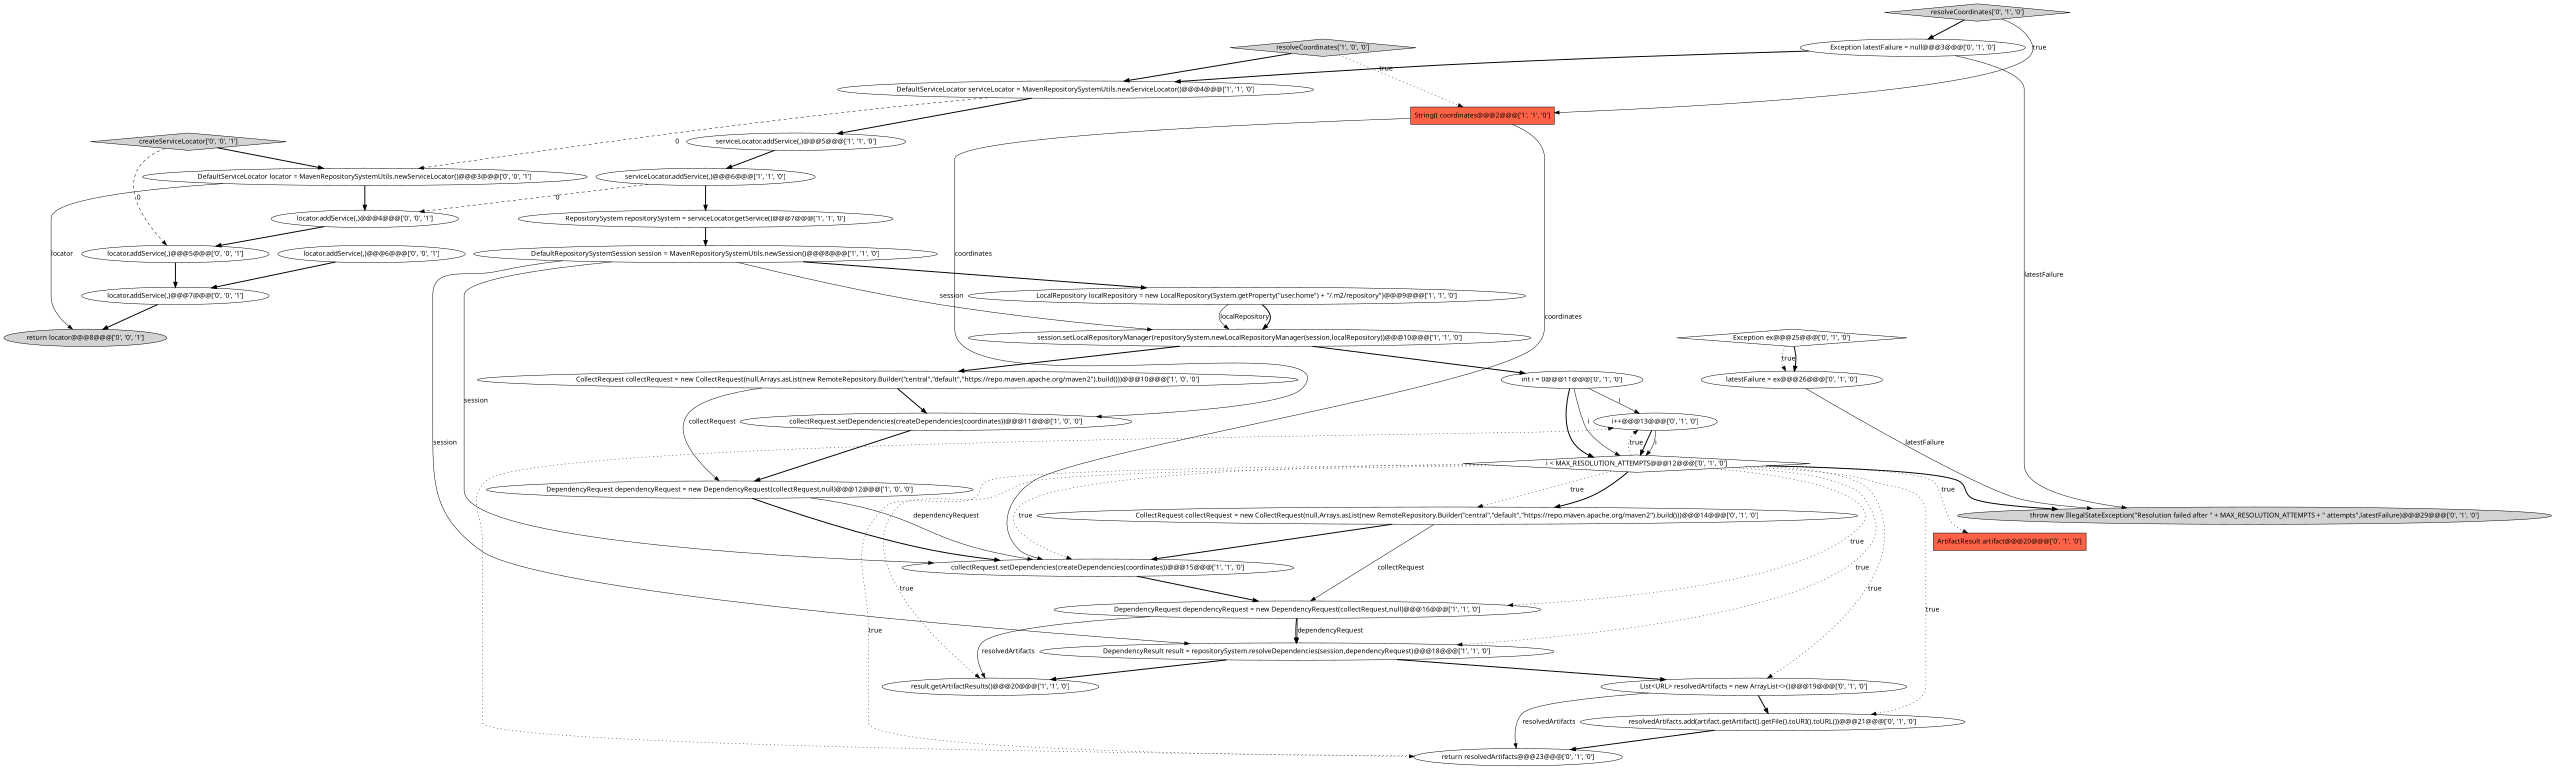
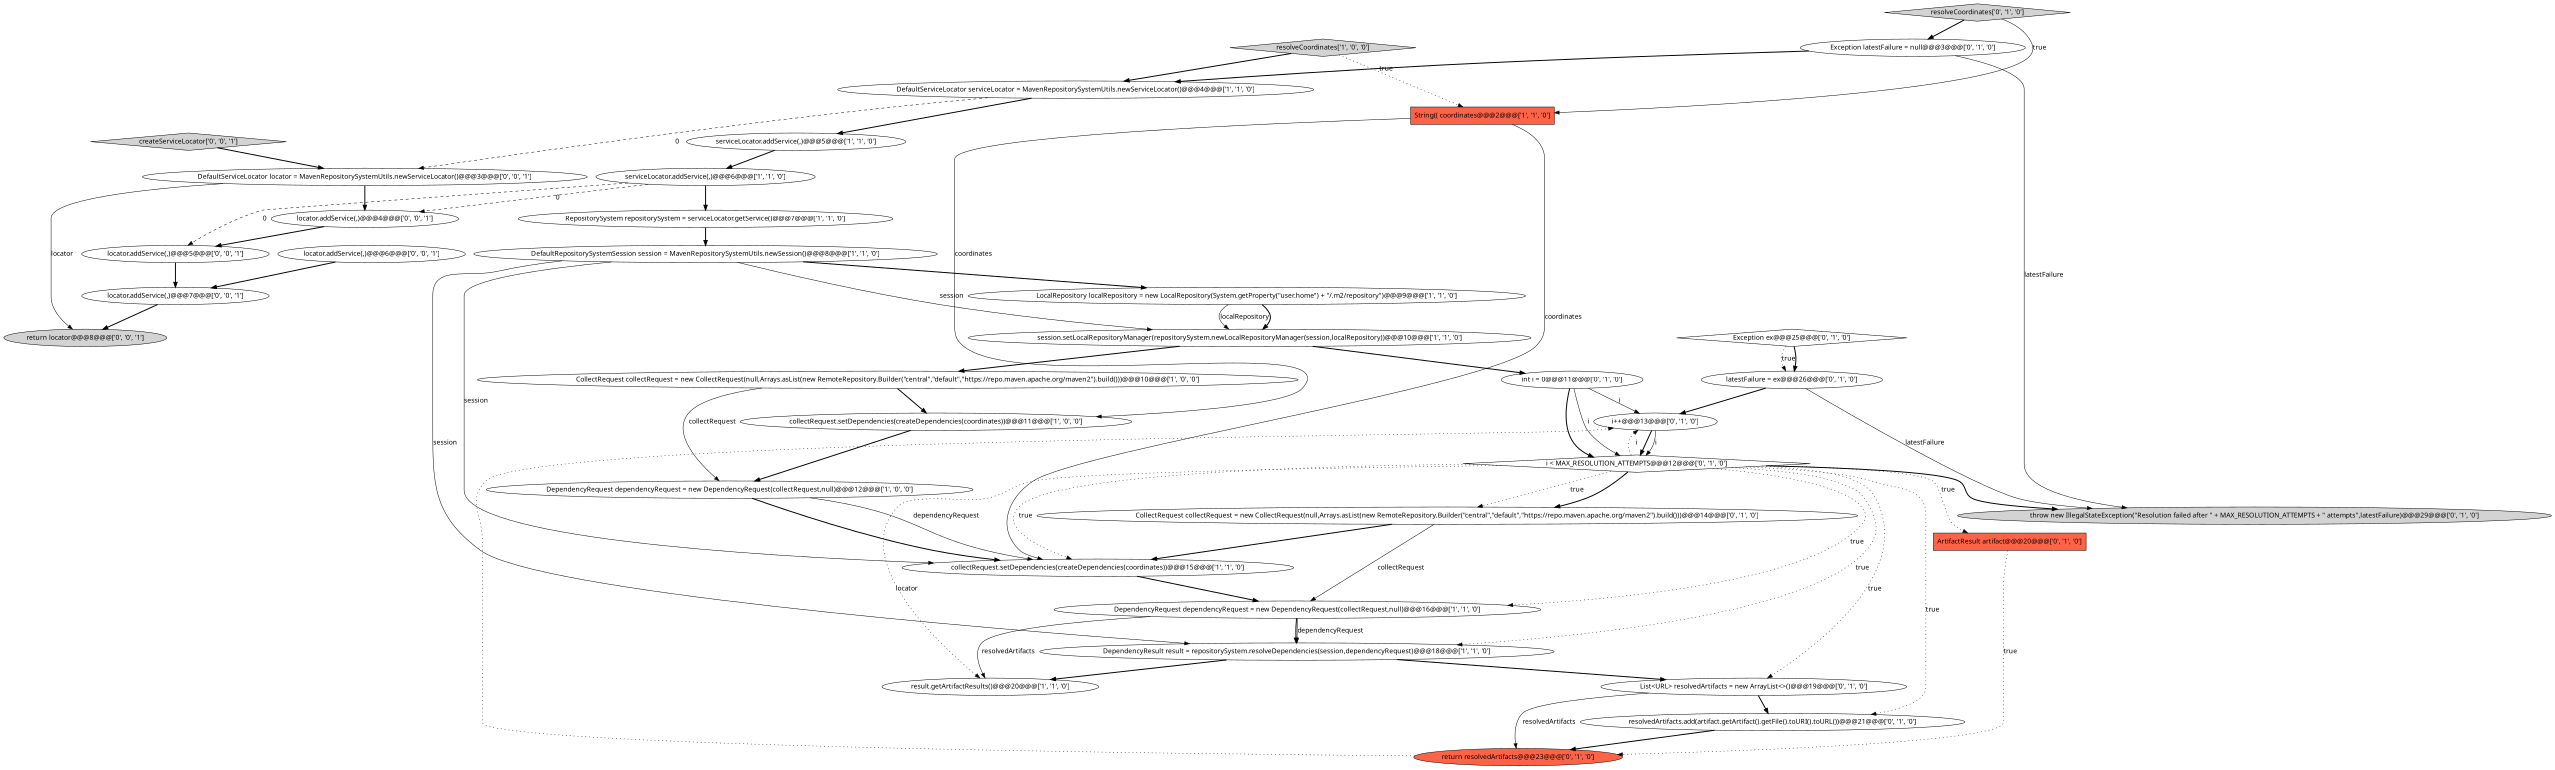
edge "createServiceLocator['0', '0', '1']" -> "locator.addService(,)@@@5@@@['0', '0', '1']": now "serviceLocator.addService(,)@@@6@@@['1', '1', '0']" -> "locator.addService(,)@@@5@@@['0', '0', '1']"
edge "latestFailure = ex@@@26@@@['0', '1', '0']" -> "i++@@@13@@@['0', '1', '0']": added
edge "i < MAX_RESOLUTION_ATTEMPTS@@@12@@@['0', '1', '0']" -> "i++@@@13@@@['0', '1', '0']": label "true" -> "i"
edge "i < MAX_RESOLUTION_ATTEMPTS@@@12@@@['0', '1', '0']" -> "return resolvedArtifacts@@@23@@@['0', '1', '0']": now "ArtifactResult artifact@@@20@@@['0', '1', '0']" -> "return resolvedArtifacts@@@23@@@['0', '1', '0']"
edge "i < MAX_RESOLUTION_ATTEMPTS@@@12@@@['0', '1', '0']" -> "result.getArtifactResults()@@@20@@@['1', '1', '0']": label "true" -> "locator"
node "return resolvedArtifacts@@@23@@@['0', '1', '0']": fillcolor white -> tomato
